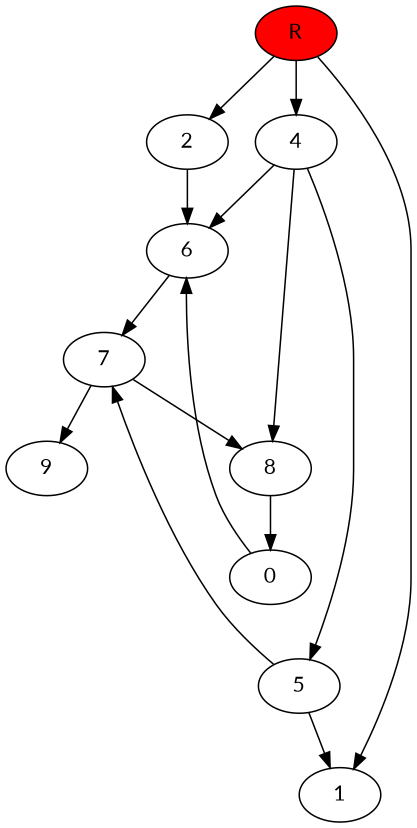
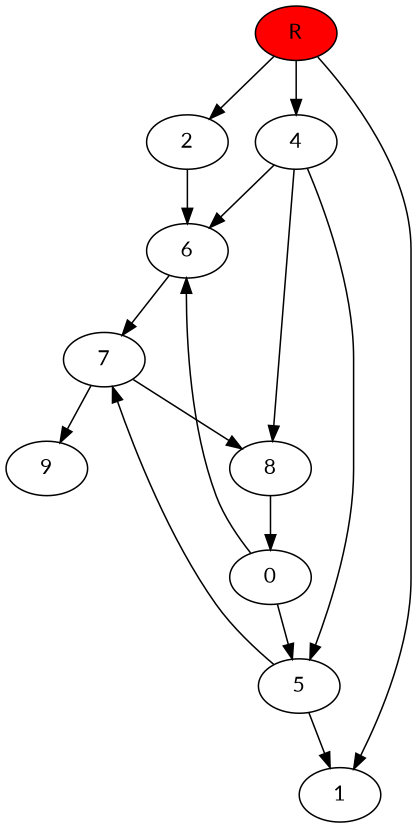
edge "0" -> "5": added
